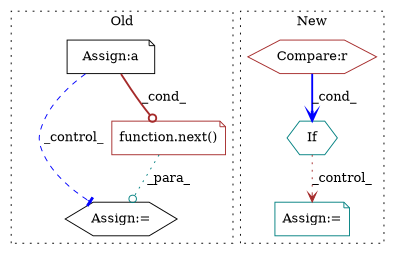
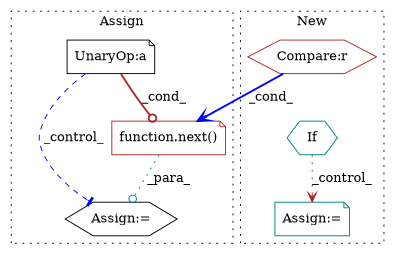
cluster "Old": label "Old" -> "Assign"
node "Assign:a": label "Assign:a" -> "UnaryOp:a"
edge "Compare:r" -> "If": now "Compare:r" -> "function.next()"
